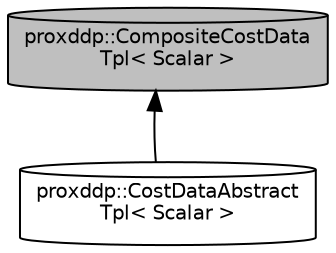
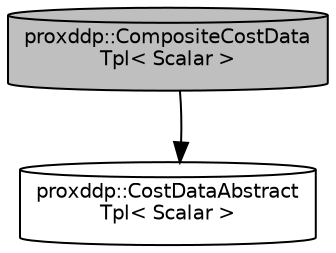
edge "proxddp::CostDataAbstract Tpl< Scalar >" -> "proxddp::CompositeCostData Tpl< Scalar >": reversed
